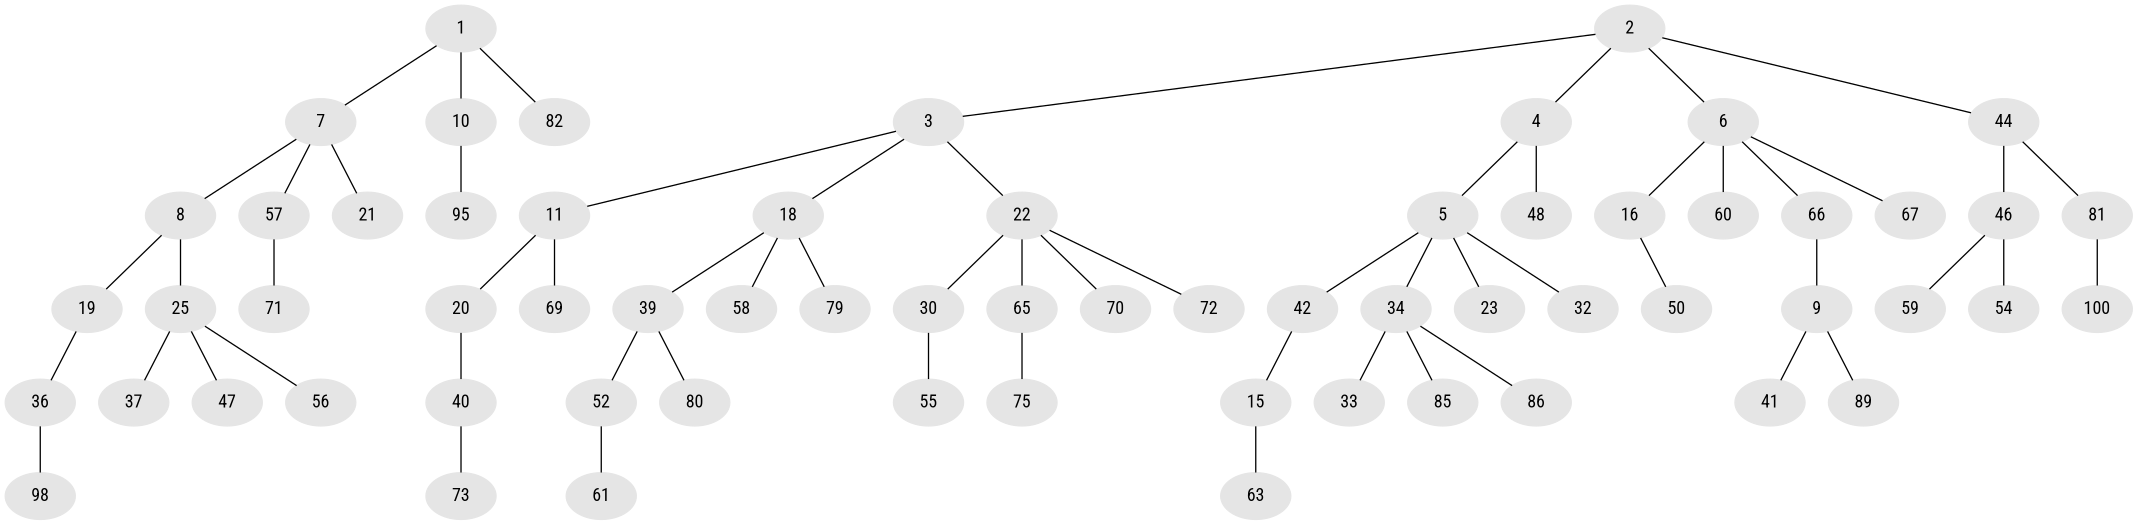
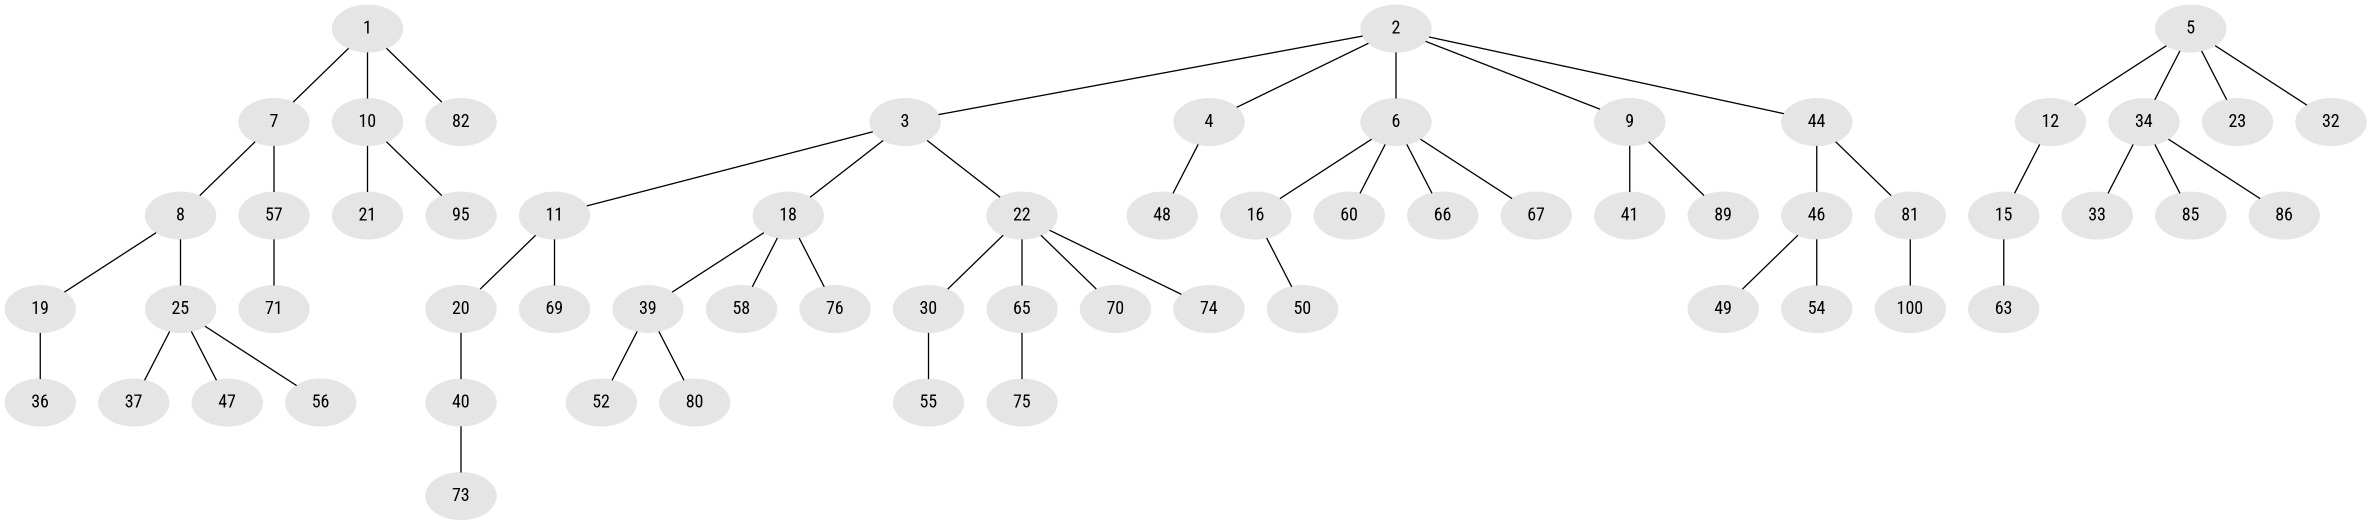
edge "7" -- "21": now "10" -- "21"
edge "4" -- "5": removed
edge "66" -- "9": now "2" -- "9"
node "79": label "79" -> "76"
node "72": label "72" -> "74"
node "42": label "42" -> "12"
node "59": label "59" -> "49"
node "98": removed
node "61": removed
